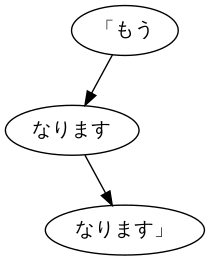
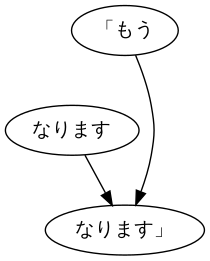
edge "「もう" -> "なります": now "「もう" -> "なります」"
